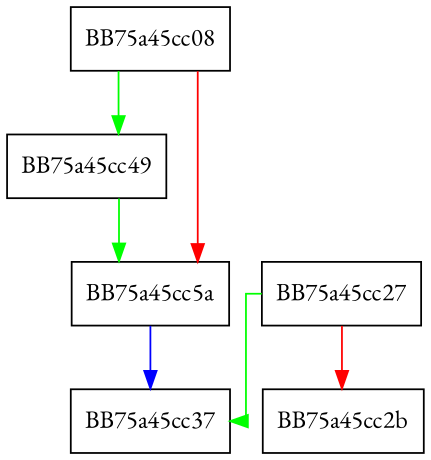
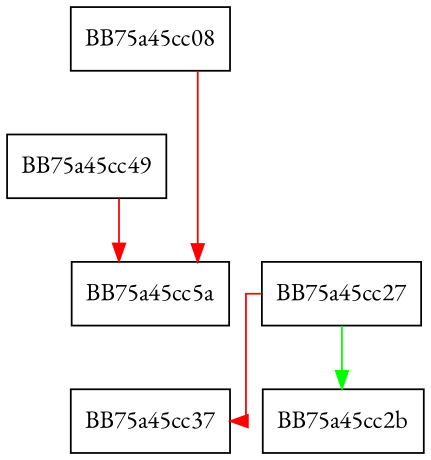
edge "BB75a45cc08" -> "BB75a45cc49": removed
edge "BB75a45cc49" -> "BB75a45cc5a": color green -> red
edge "BB75a45cc5a" -> "BB75a45cc37": removed
edge "BB75a45cc27" -> "BB75a45cc2b": color red -> green
edge "BB75a45cc27" -> "BB75a45cc37": color green -> red
